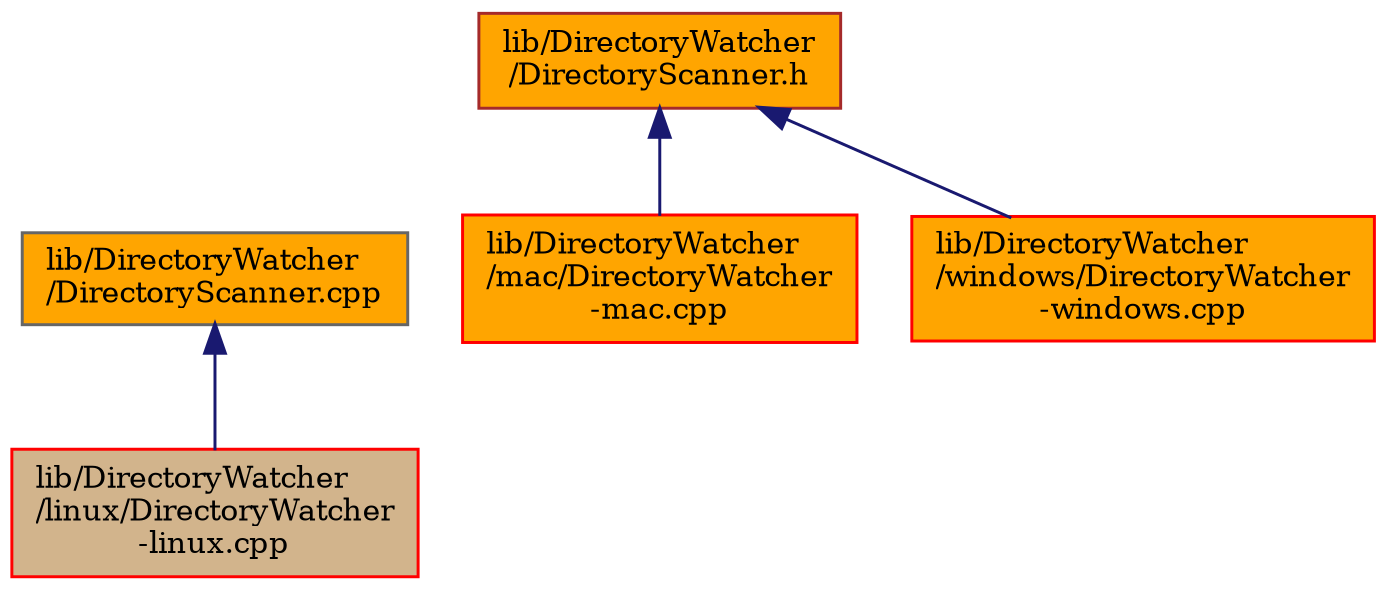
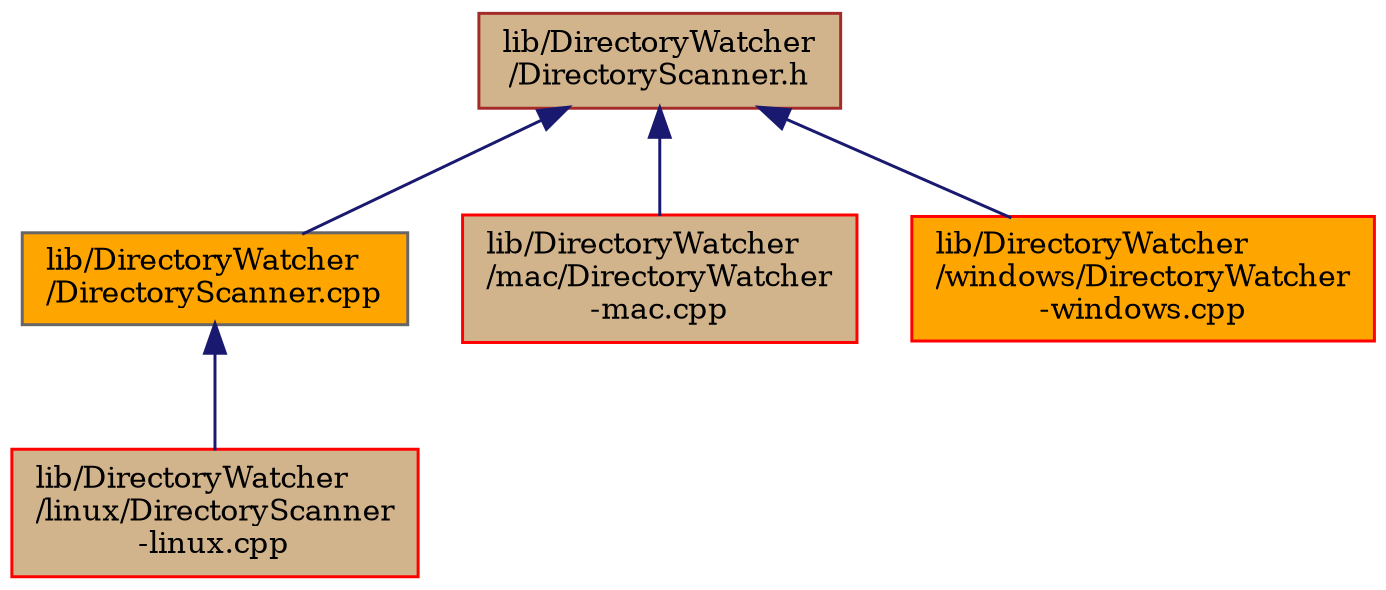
node "lib/DirectoryWatcher /DirectoryScanner.h": fillcolor orange -> tan
edge "lib/DirectoryWatcher /DirectoryScanner.cpp" -> "lib/DirectoryWatcher /DirectoryScanner.h": added
node "lib/DirectoryWatcher /mac/DirectoryWatcher -mac.cpp": fillcolor orange -> tan
node "lib/DirectoryWatcher /linux/DirectoryWatcher -linux.cpp": label "lib/DirectoryWatcher /linux/DirectoryWatcher -linux.cpp" -> "lib/DirectoryWatcher /linux/DirectoryScanner -linux.cpp"
